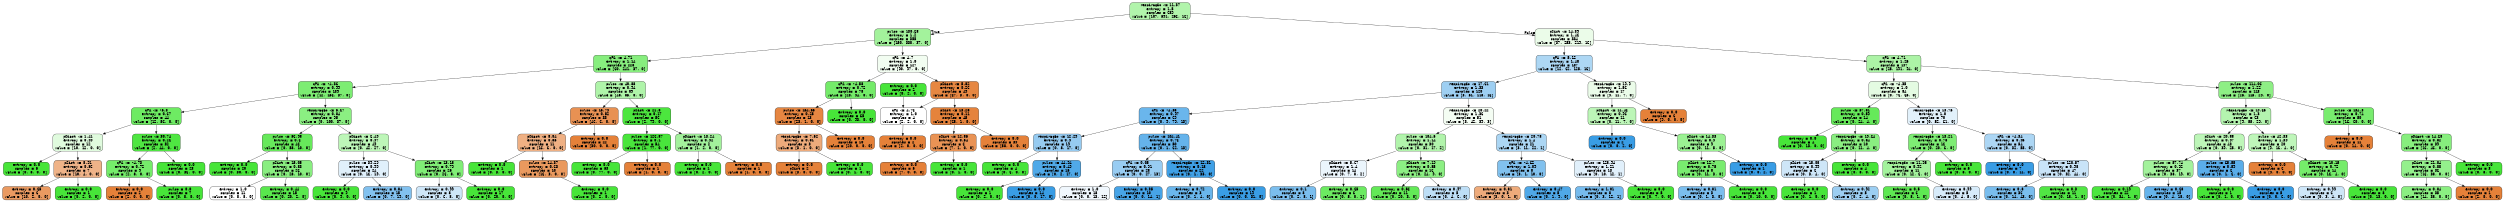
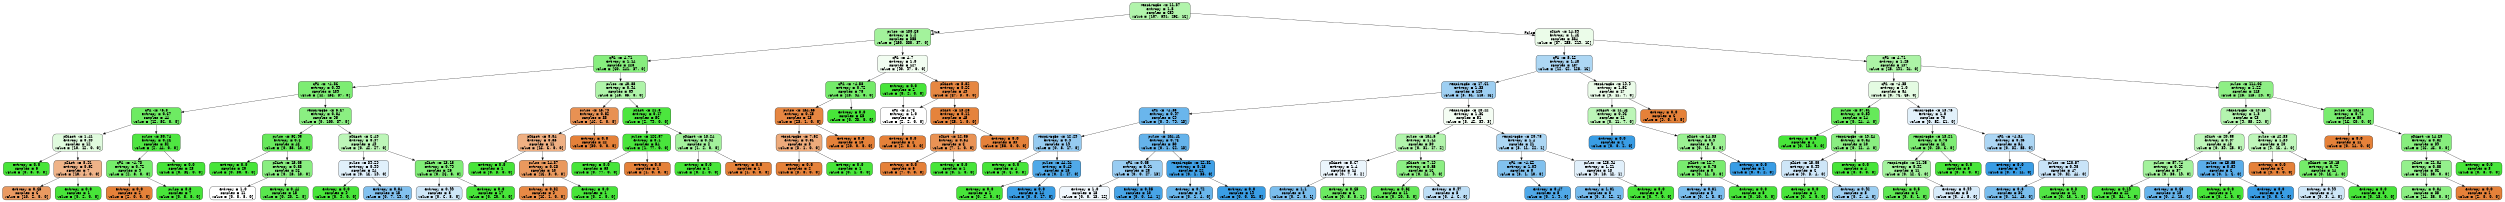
node "entropy = 0.0 pSist = 2 value = [3, 0, 0, 0]": label "entropy = 0.0 pSist = 2 value = [3, 0, 0, 0]" -> "entropy = 0.0 samples = 2 value = [3, 0, 0, 0]"
node "entropy = 0.32 samples = 9 value = [16, 1, 0, 0]": added
node "entropy = 0.1 samples = 8 value = [0, 2, 8, 1]": label "entropy = 0.1 samples = 8 value = [0, 2, 8, 1]" -> "entropy = 1.1 samples = 8 value = [0, 2, 8, 1]"
node "entropy = 0.81 samples = 3 value = [3, 0, 1, 0]": removed
node "entropy = 0.99 samples = 6 value = [0, 3, 4, 0]": label "entropy = 0.99 samples = 6 value = [0, 3, 4, 0]" -> "entropy = 0.99 samples = 4 value = [0, 3, 4, 0]"
